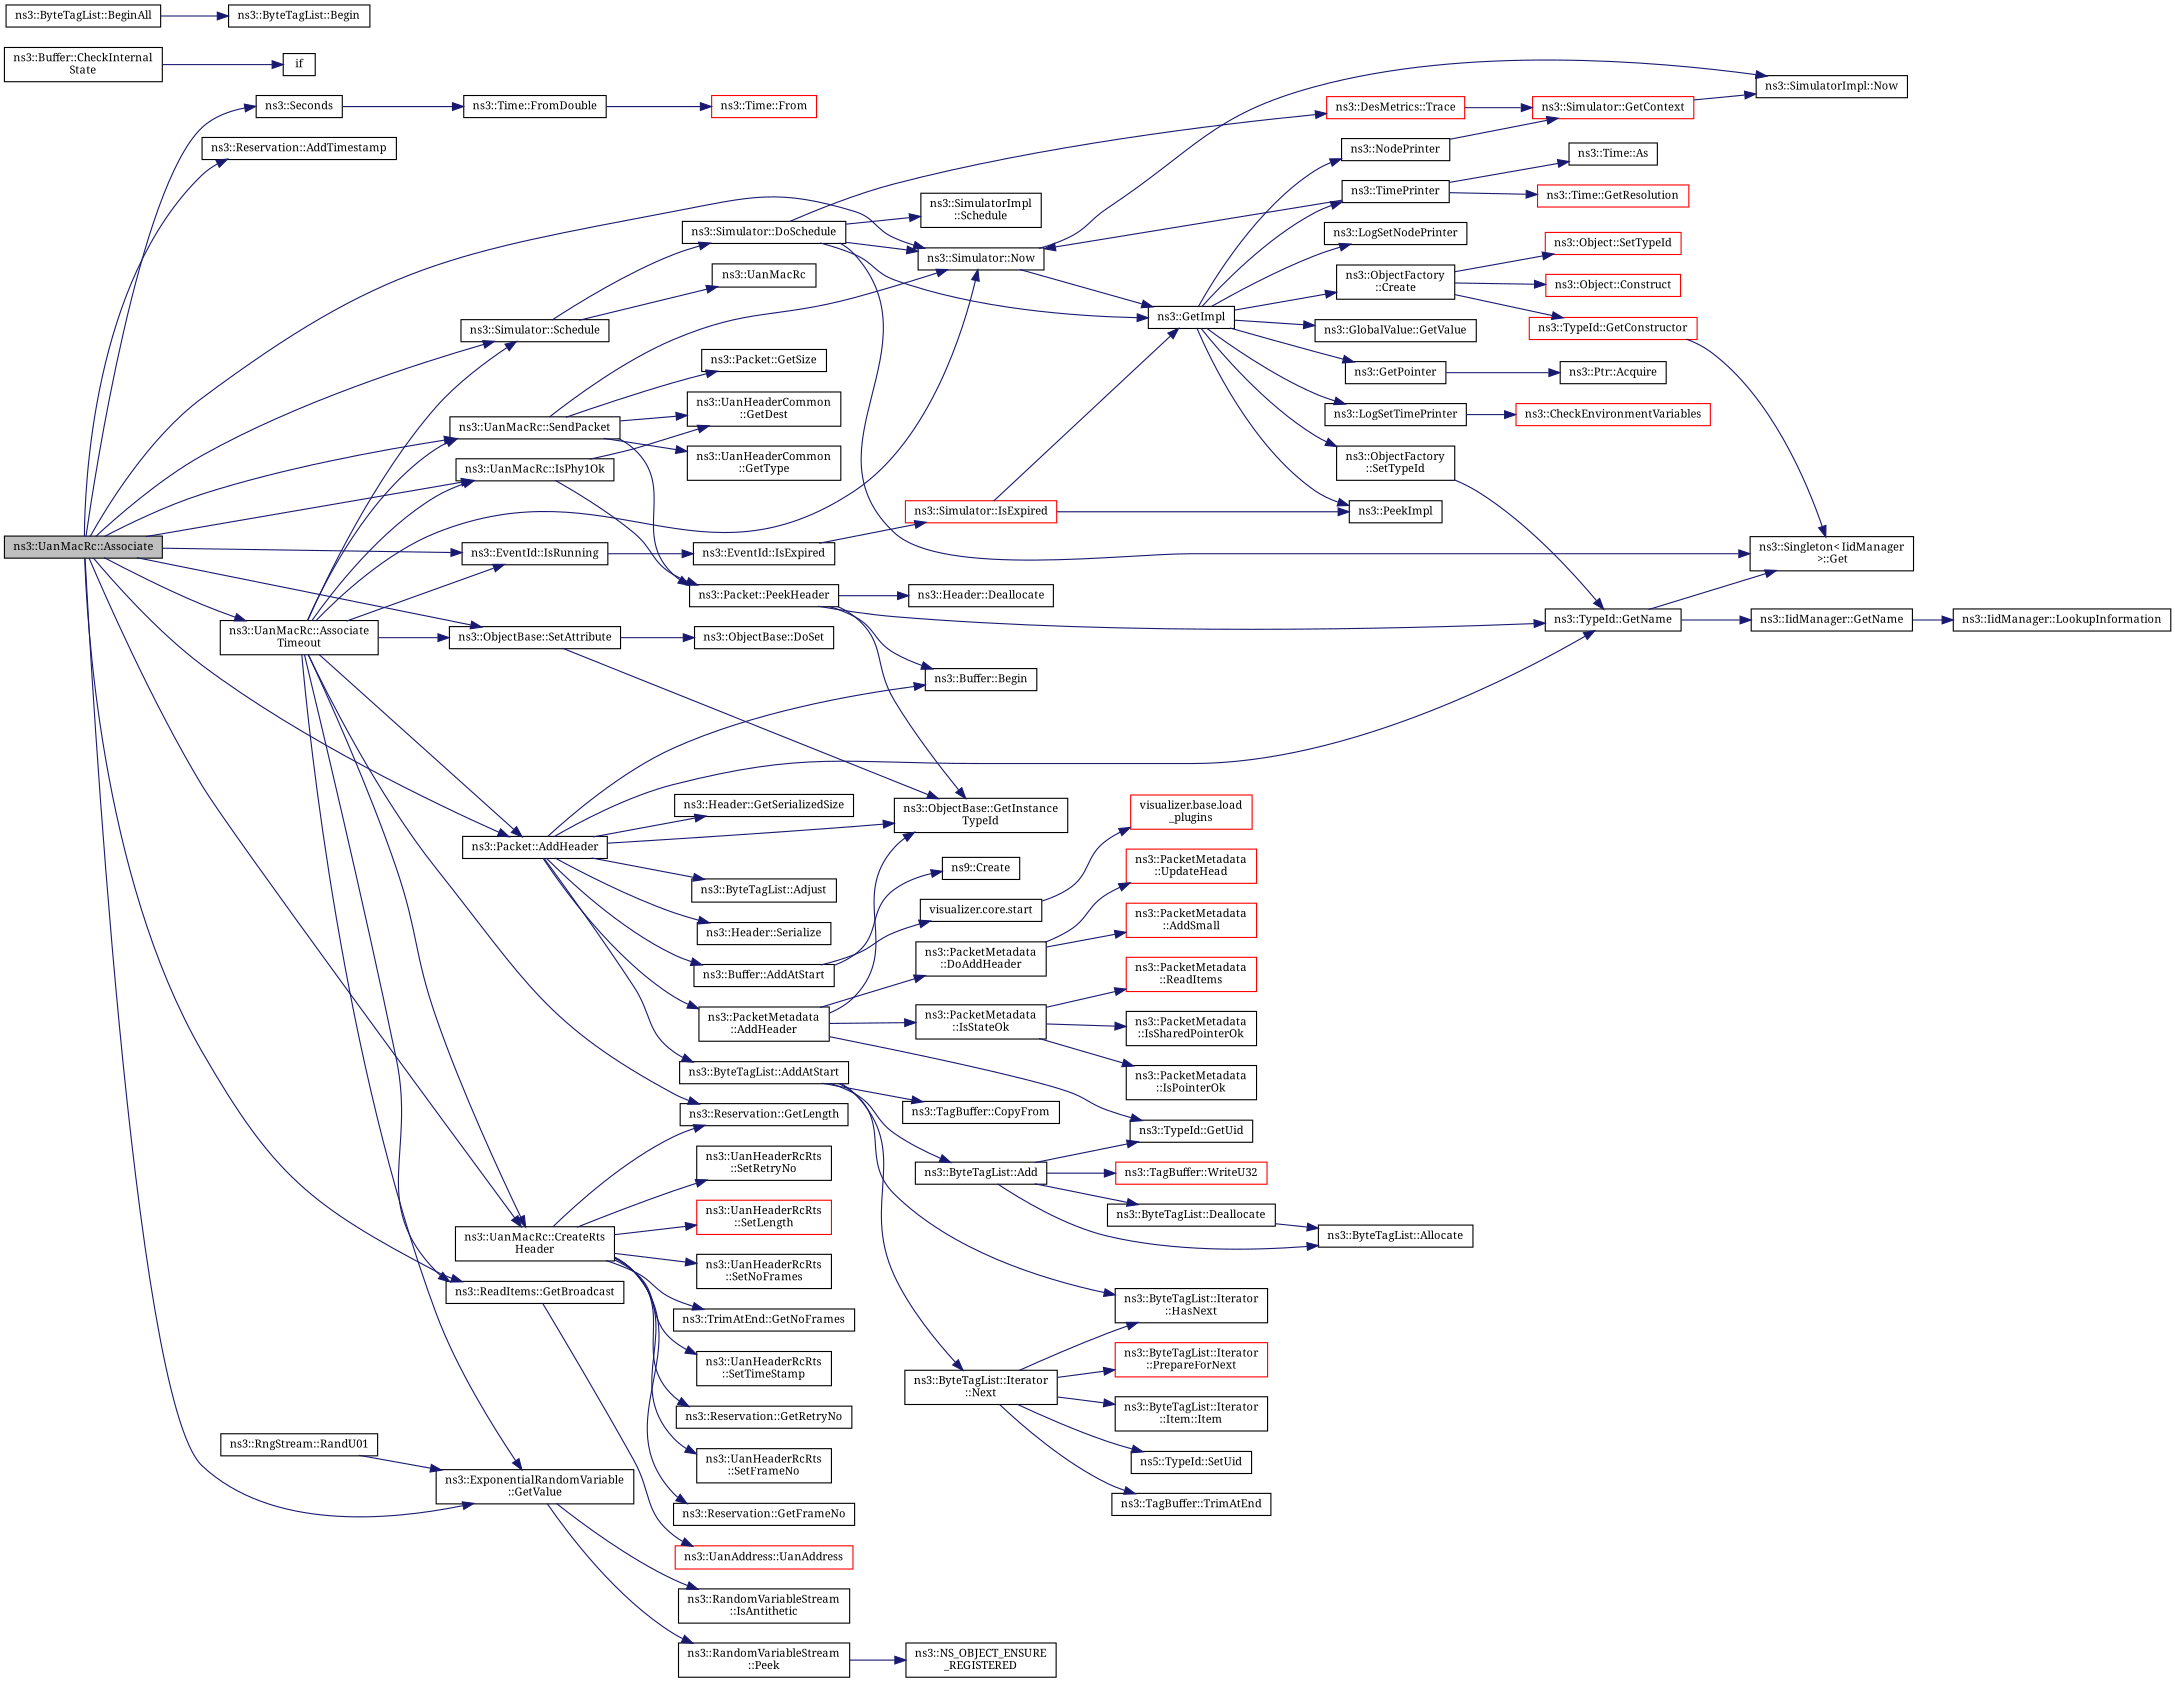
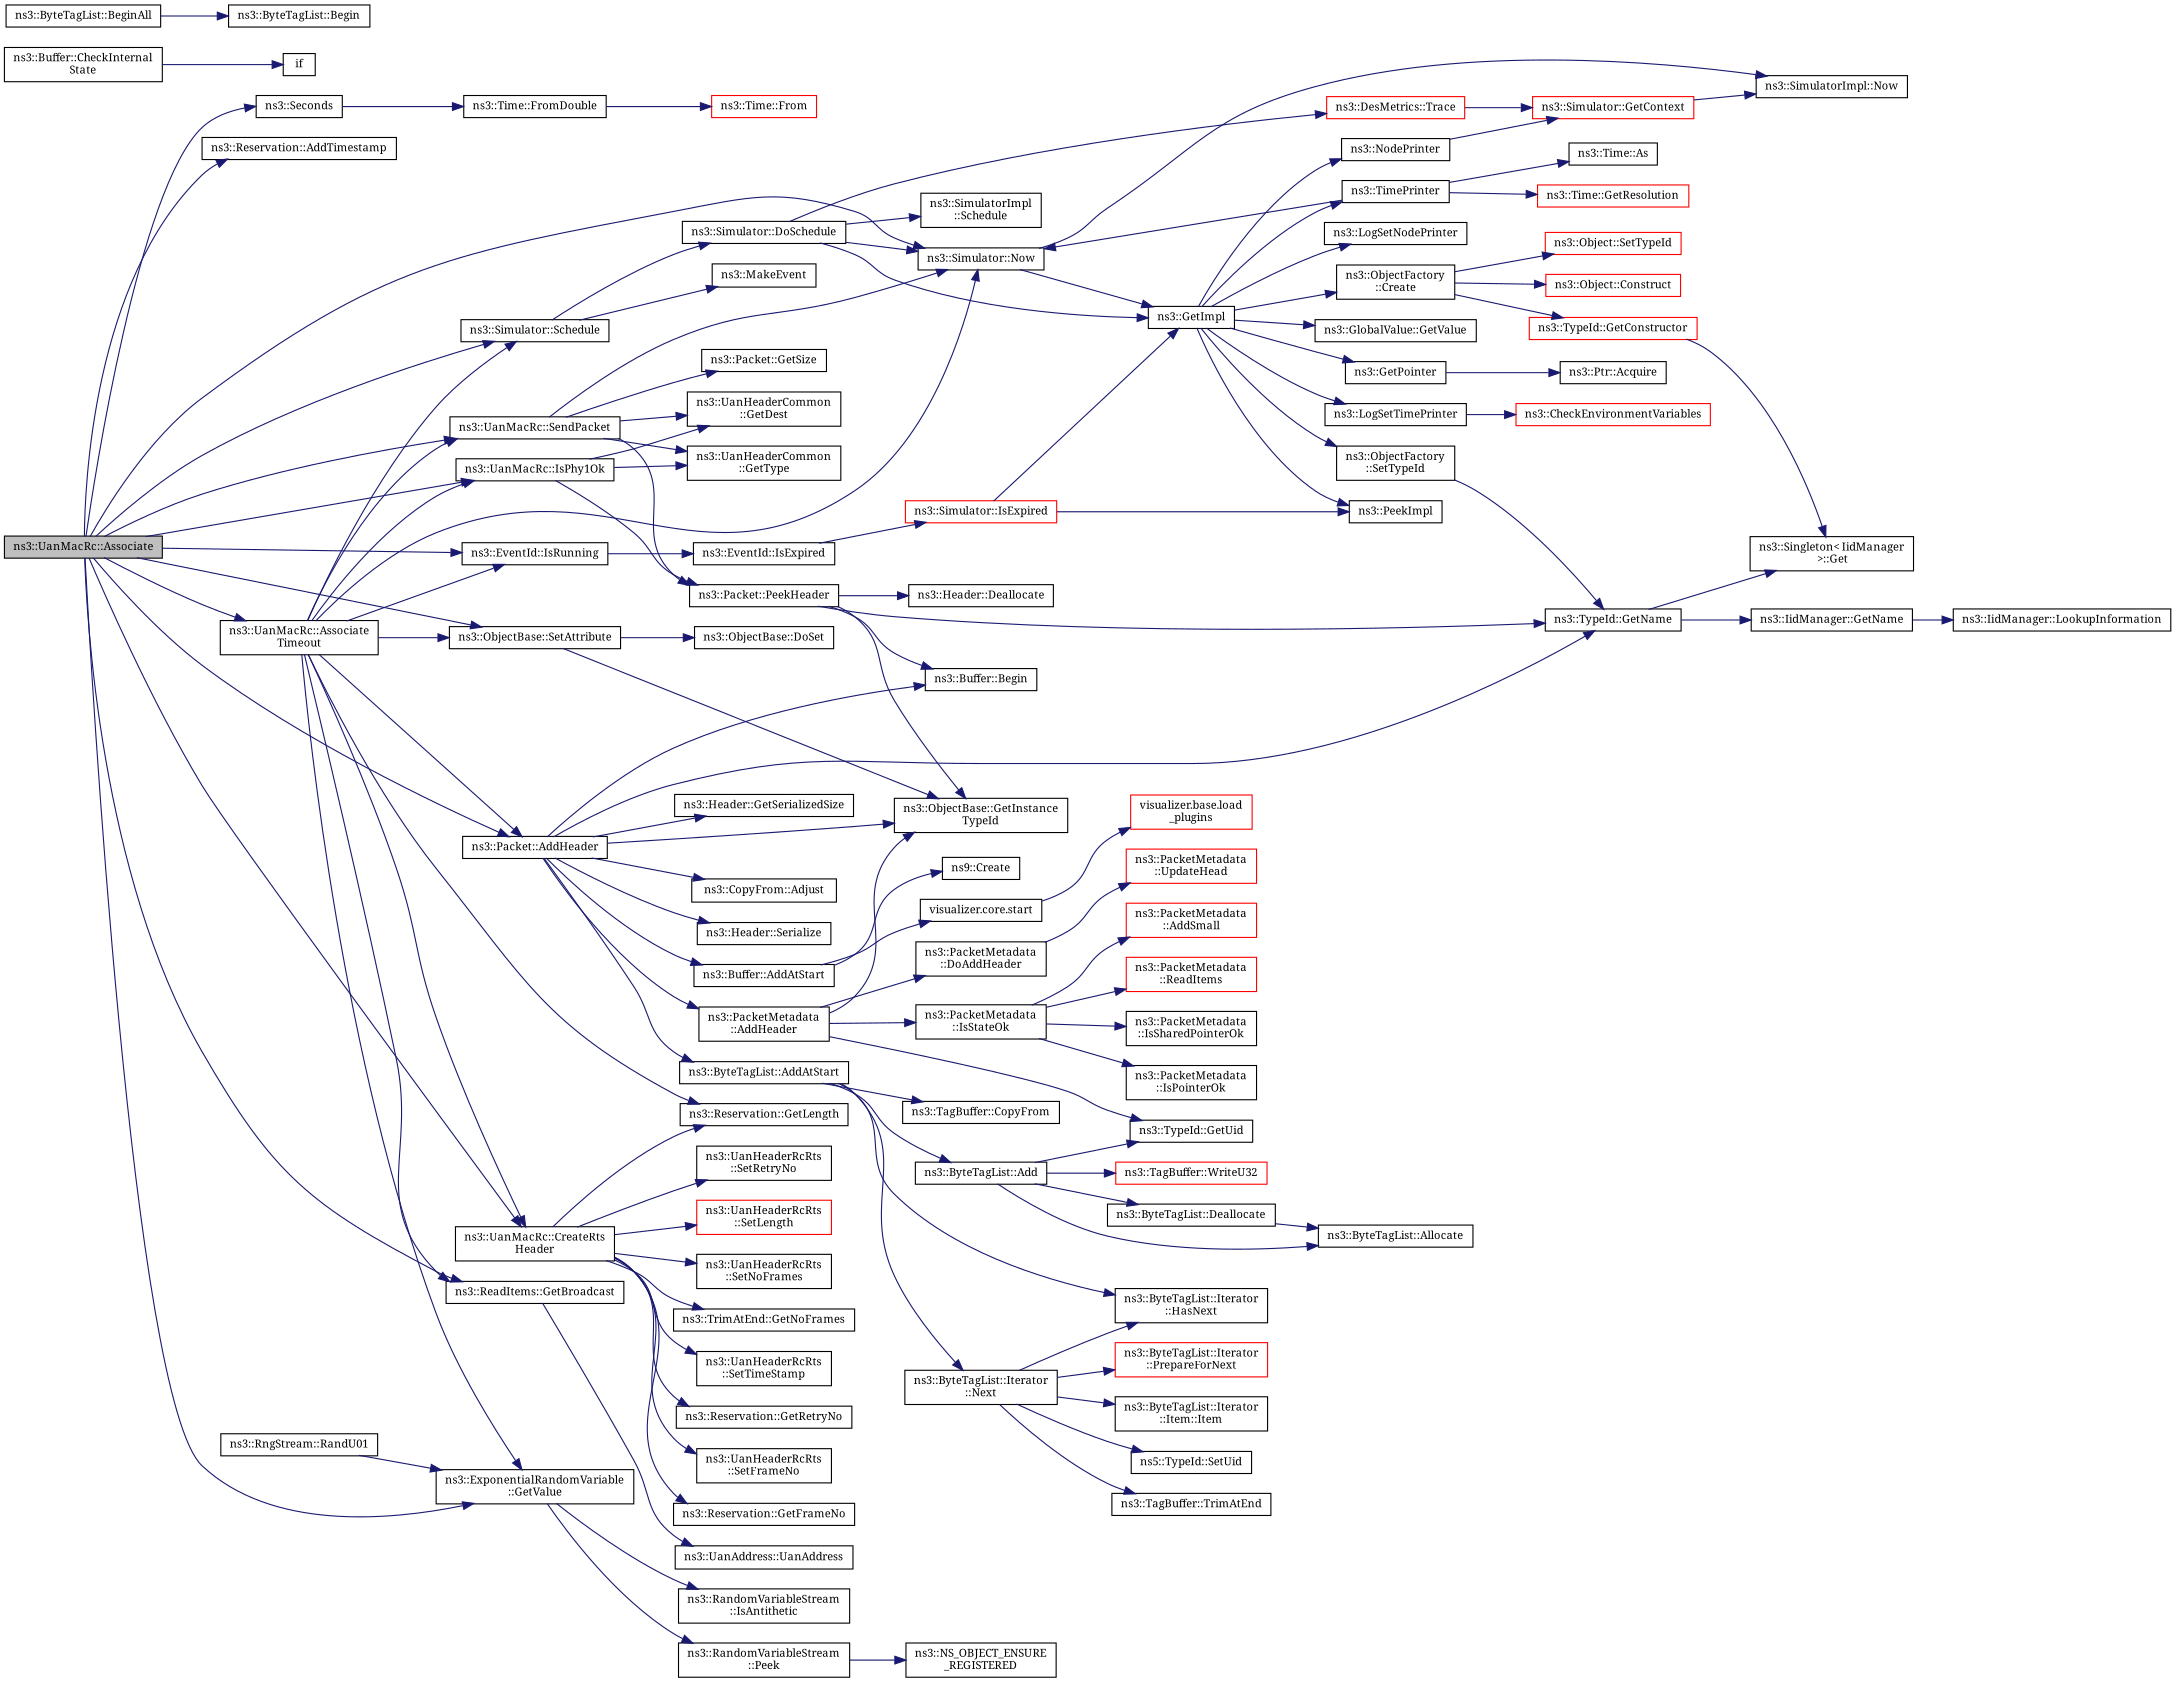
node "ns3::UanMacRc": label "ns3::UanMacRc" -> "ns3::MakeEvent"
edge "ns3::UanMacRc::IsPhy1Ok" -> "ns3::UanHeaderCommon ::GetType": added
edge "ns3::Simulator::DoSchedule" -> "ns3::Singleton< IidManager >::Get": removed
node "ns3::ByteTagList::Adjust": label "ns3::ByteTagList::Adjust" -> "ns3::CopyFrom::Adjust"
edge "ns3::PacketMetadata ::DoAddHeader" -> "ns3::PacketMetadata ::AddSmall": now "ns3::PacketMetadata ::IsStateOk" -> "ns3::PacketMetadata ::AddSmall"
node "ns3::UanAddress::UanAddress": color red -> black
